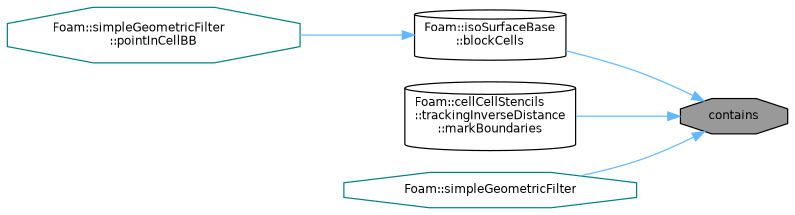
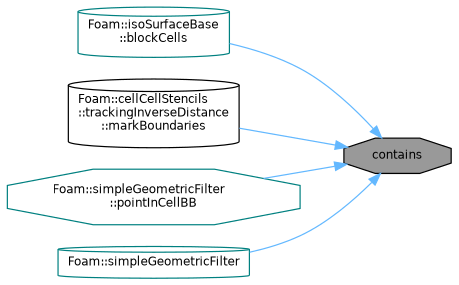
edge "Foam::simpleGeometricFilter ::pointInCellBB" -> "Foam::isoSurfaceBase ::blockCells": now "Foam::simpleGeometricFilter ::pointInCellBB" -> "contains"
node "Foam::isoSurfaceBase ::blockCells": color black -> teal
node "Foam::simpleGeometricFilter": shape octagon -> cylinder
